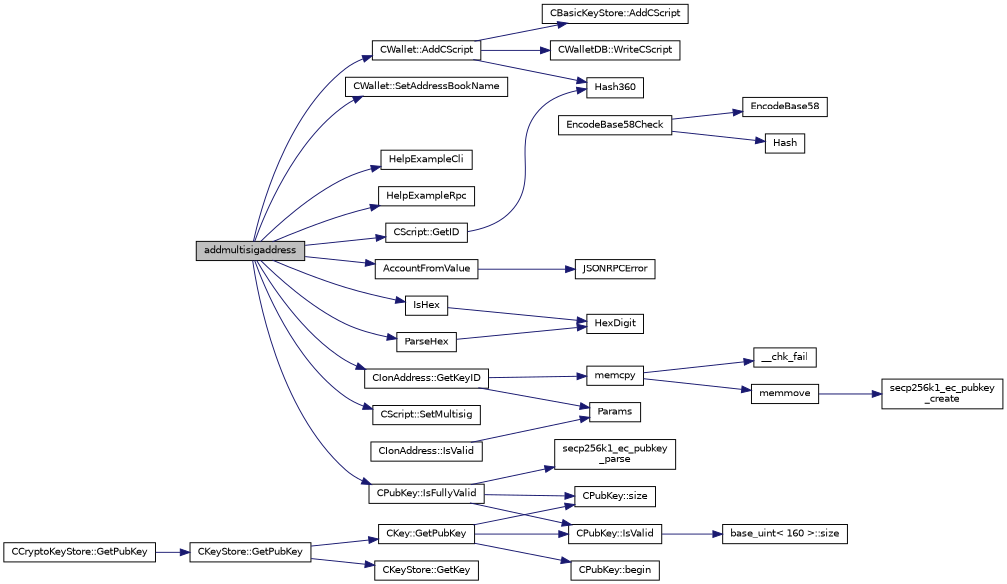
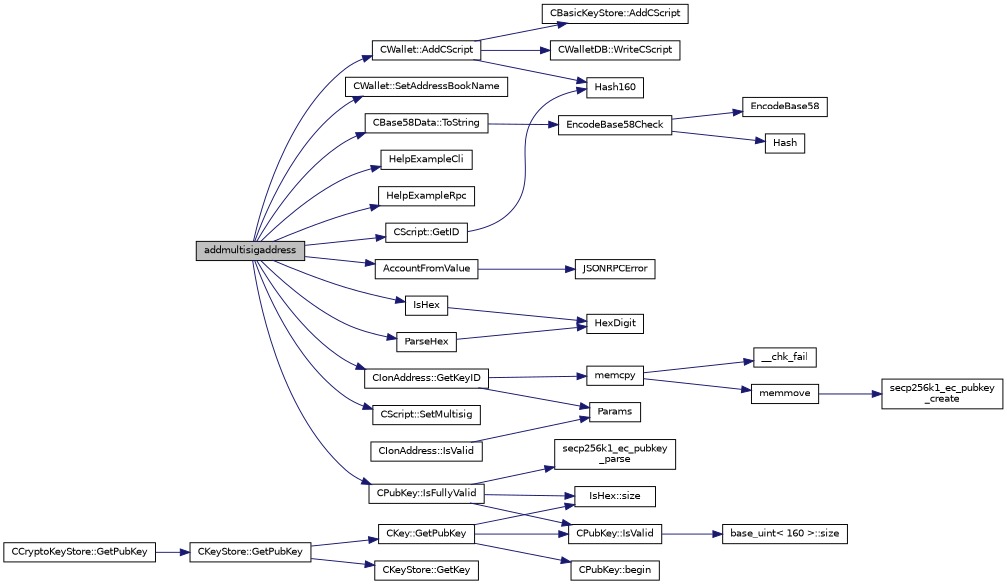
node "Hash360": label "Hash360" -> "Hash160"
node "CBase58Data::ToString": added
node "CPubKey::size": label "CPubKey::size" -> "IsHex::size"
